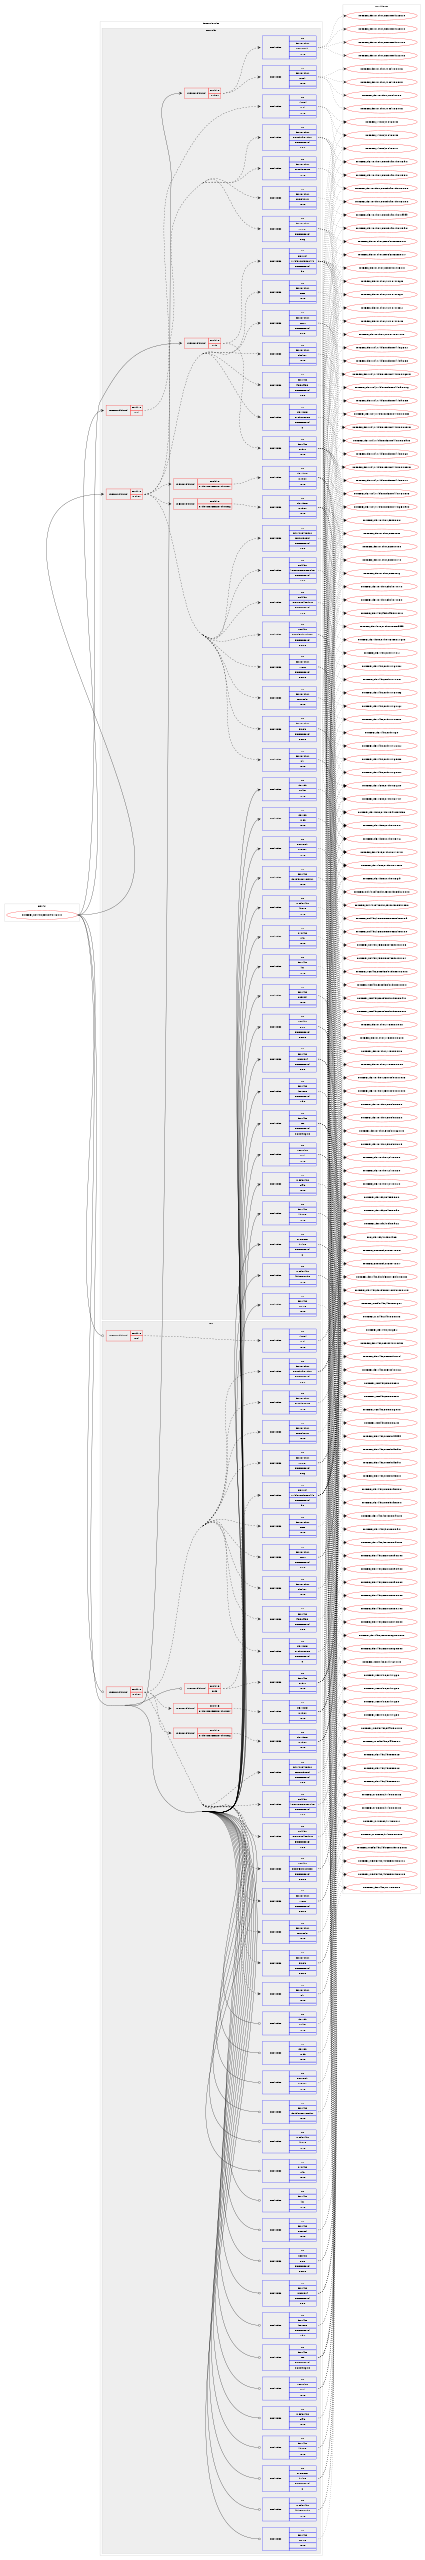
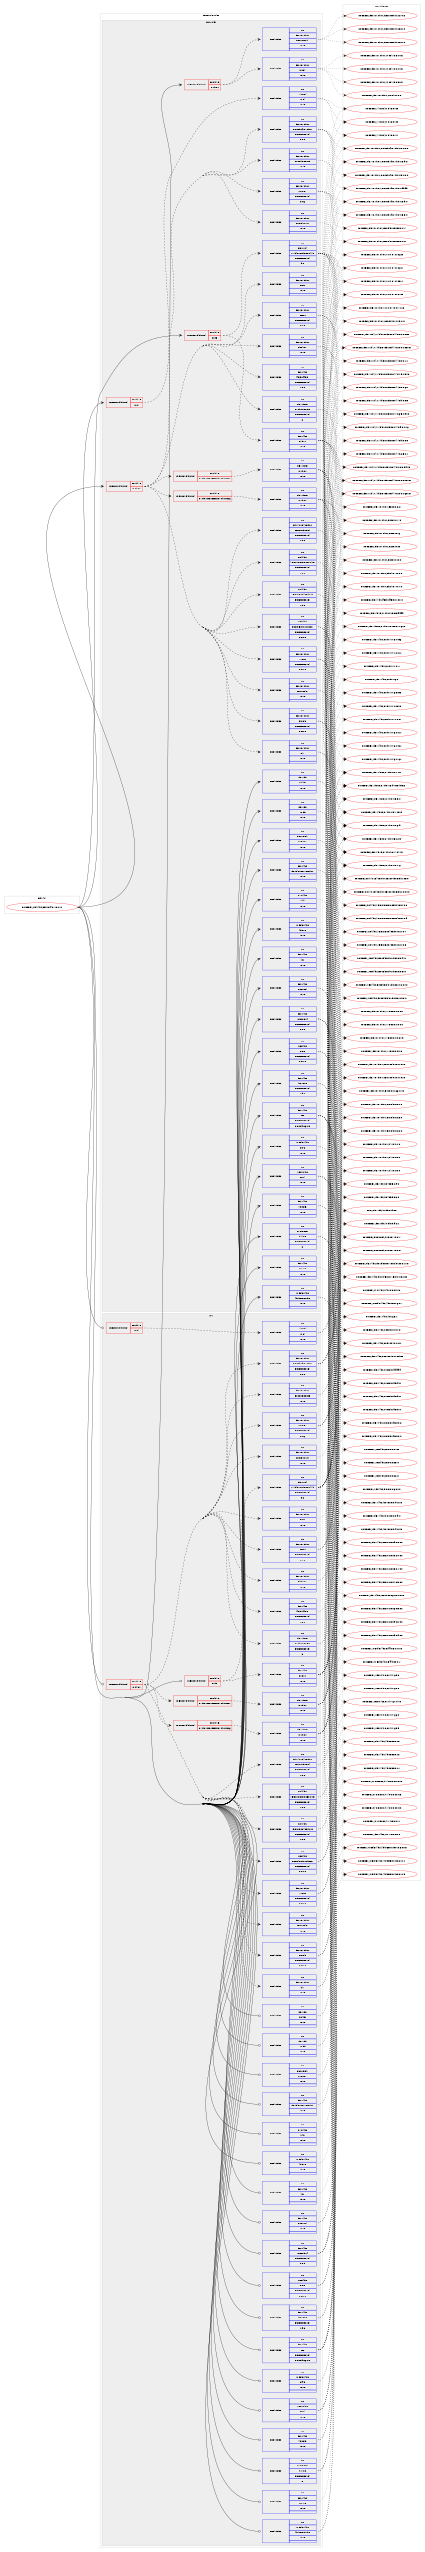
node "portage://dev-python/setuptools-44.0.0": removed
